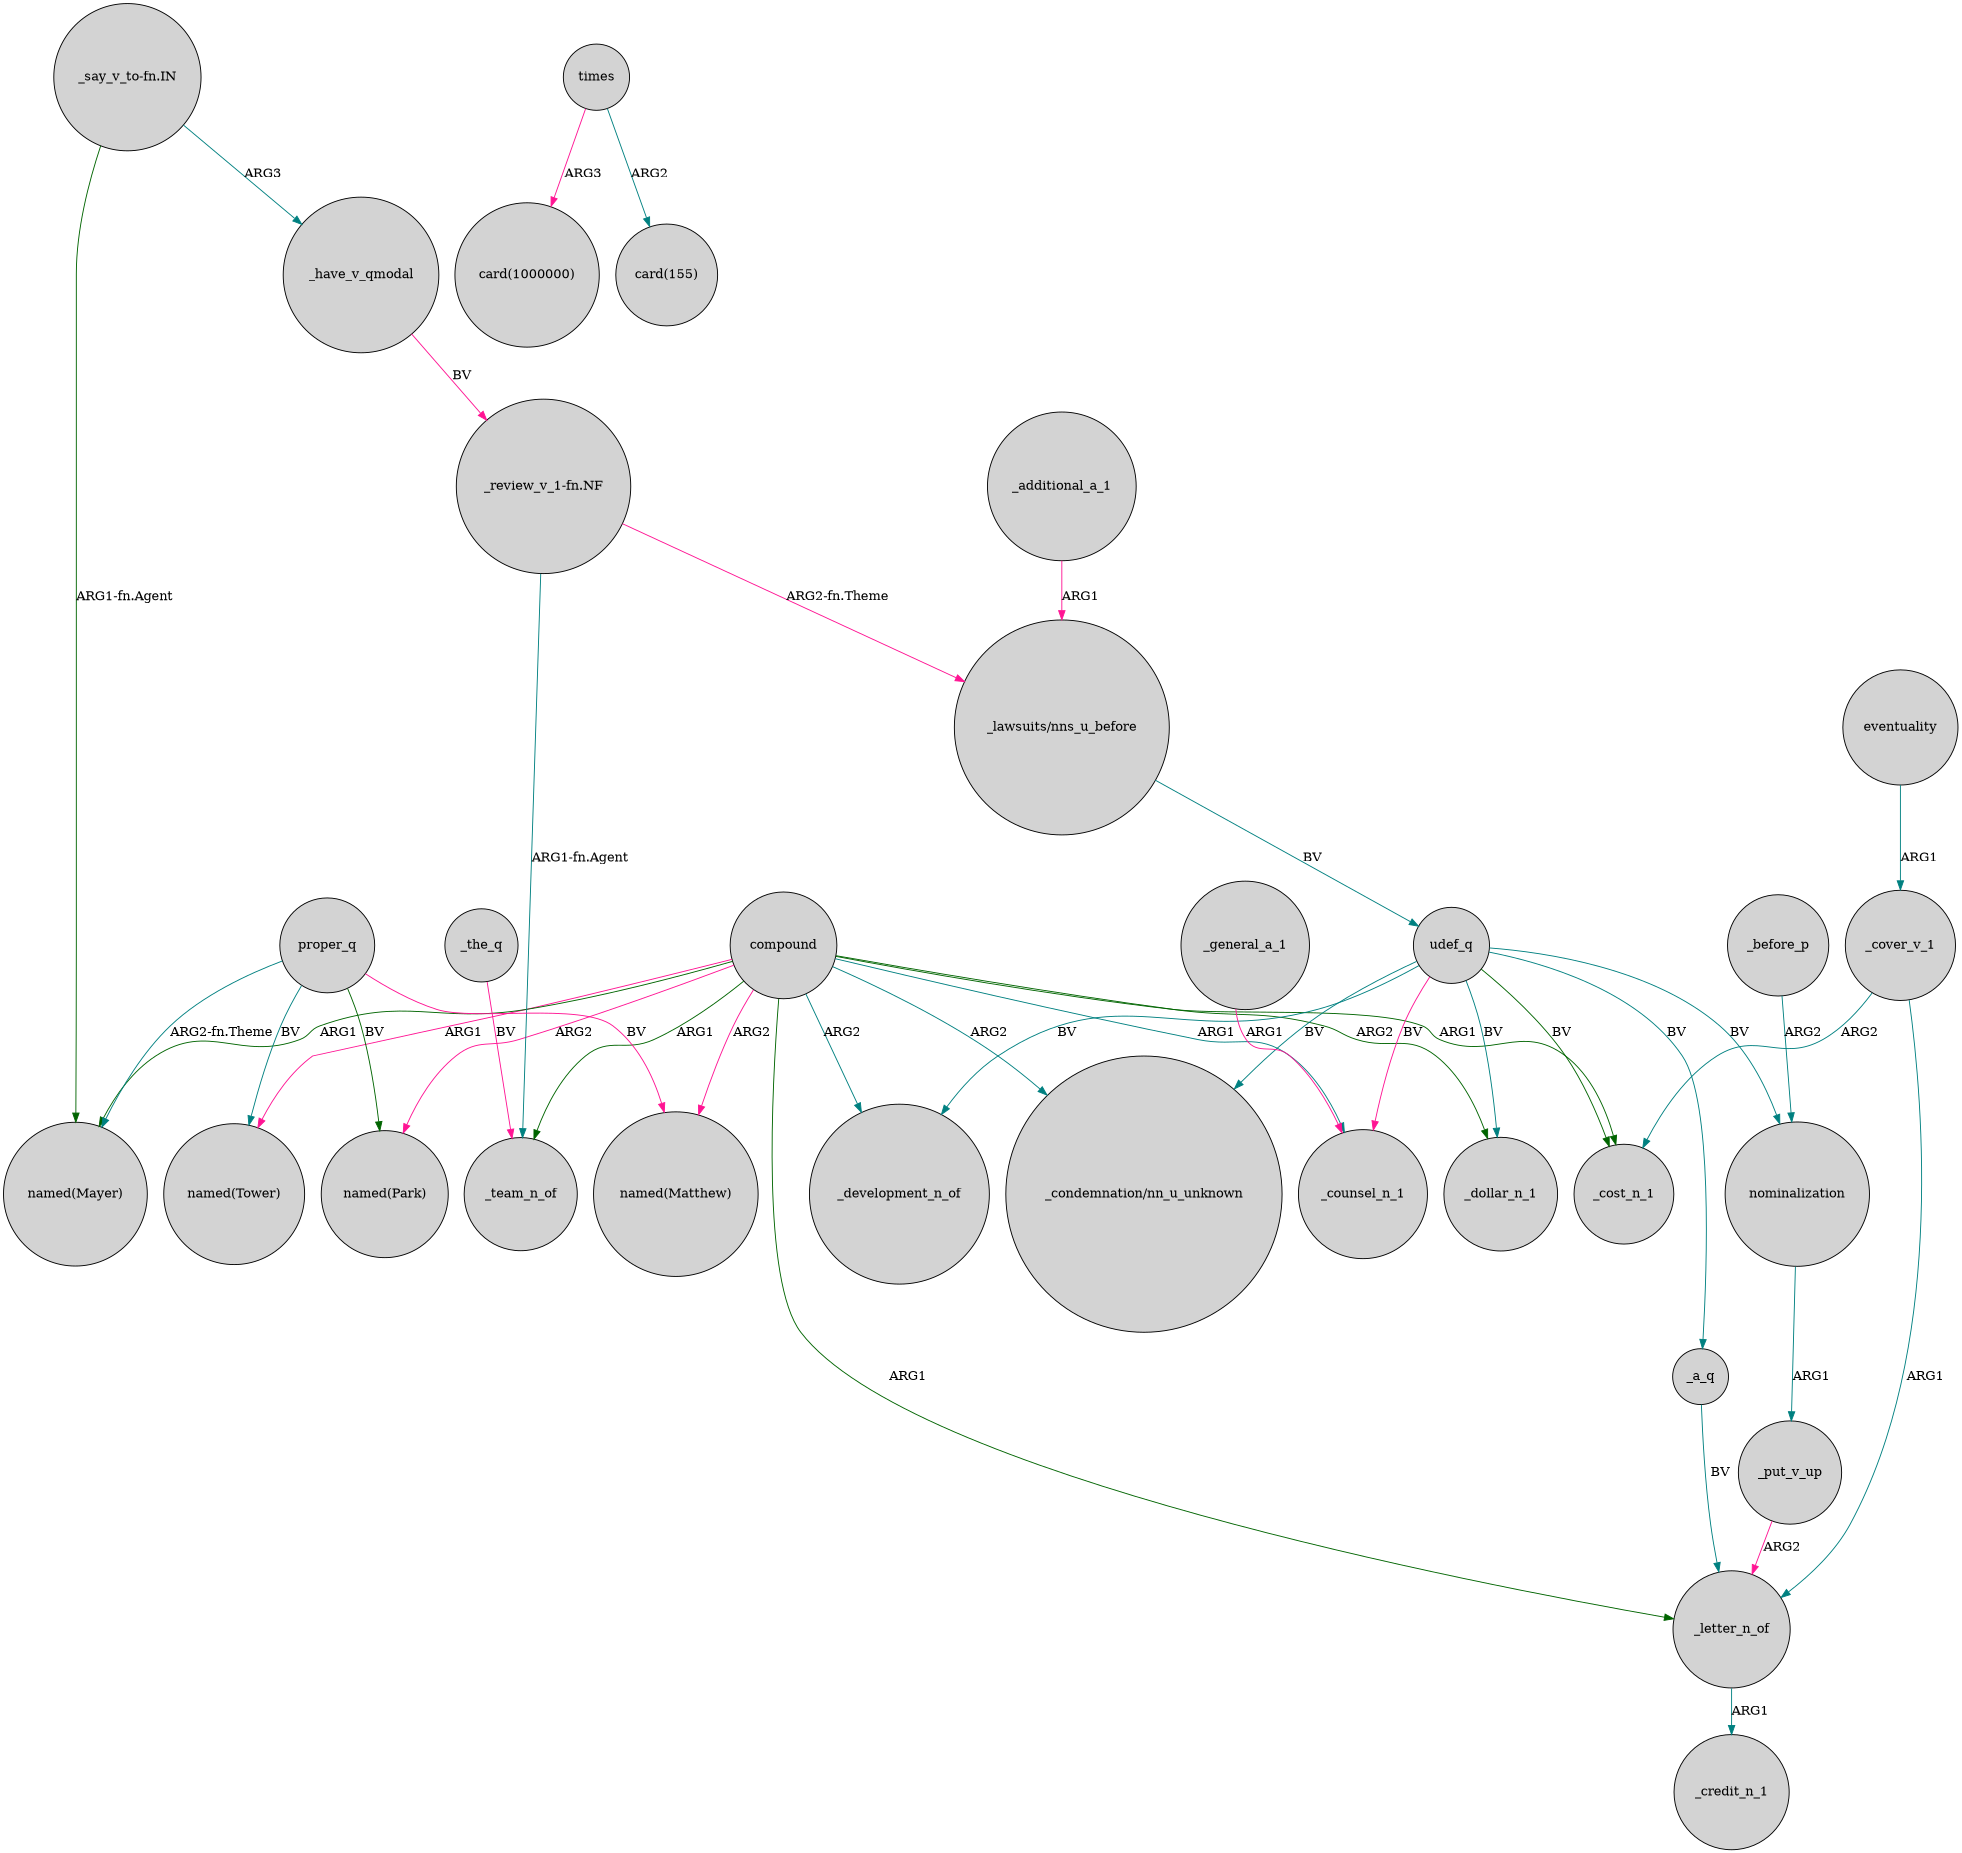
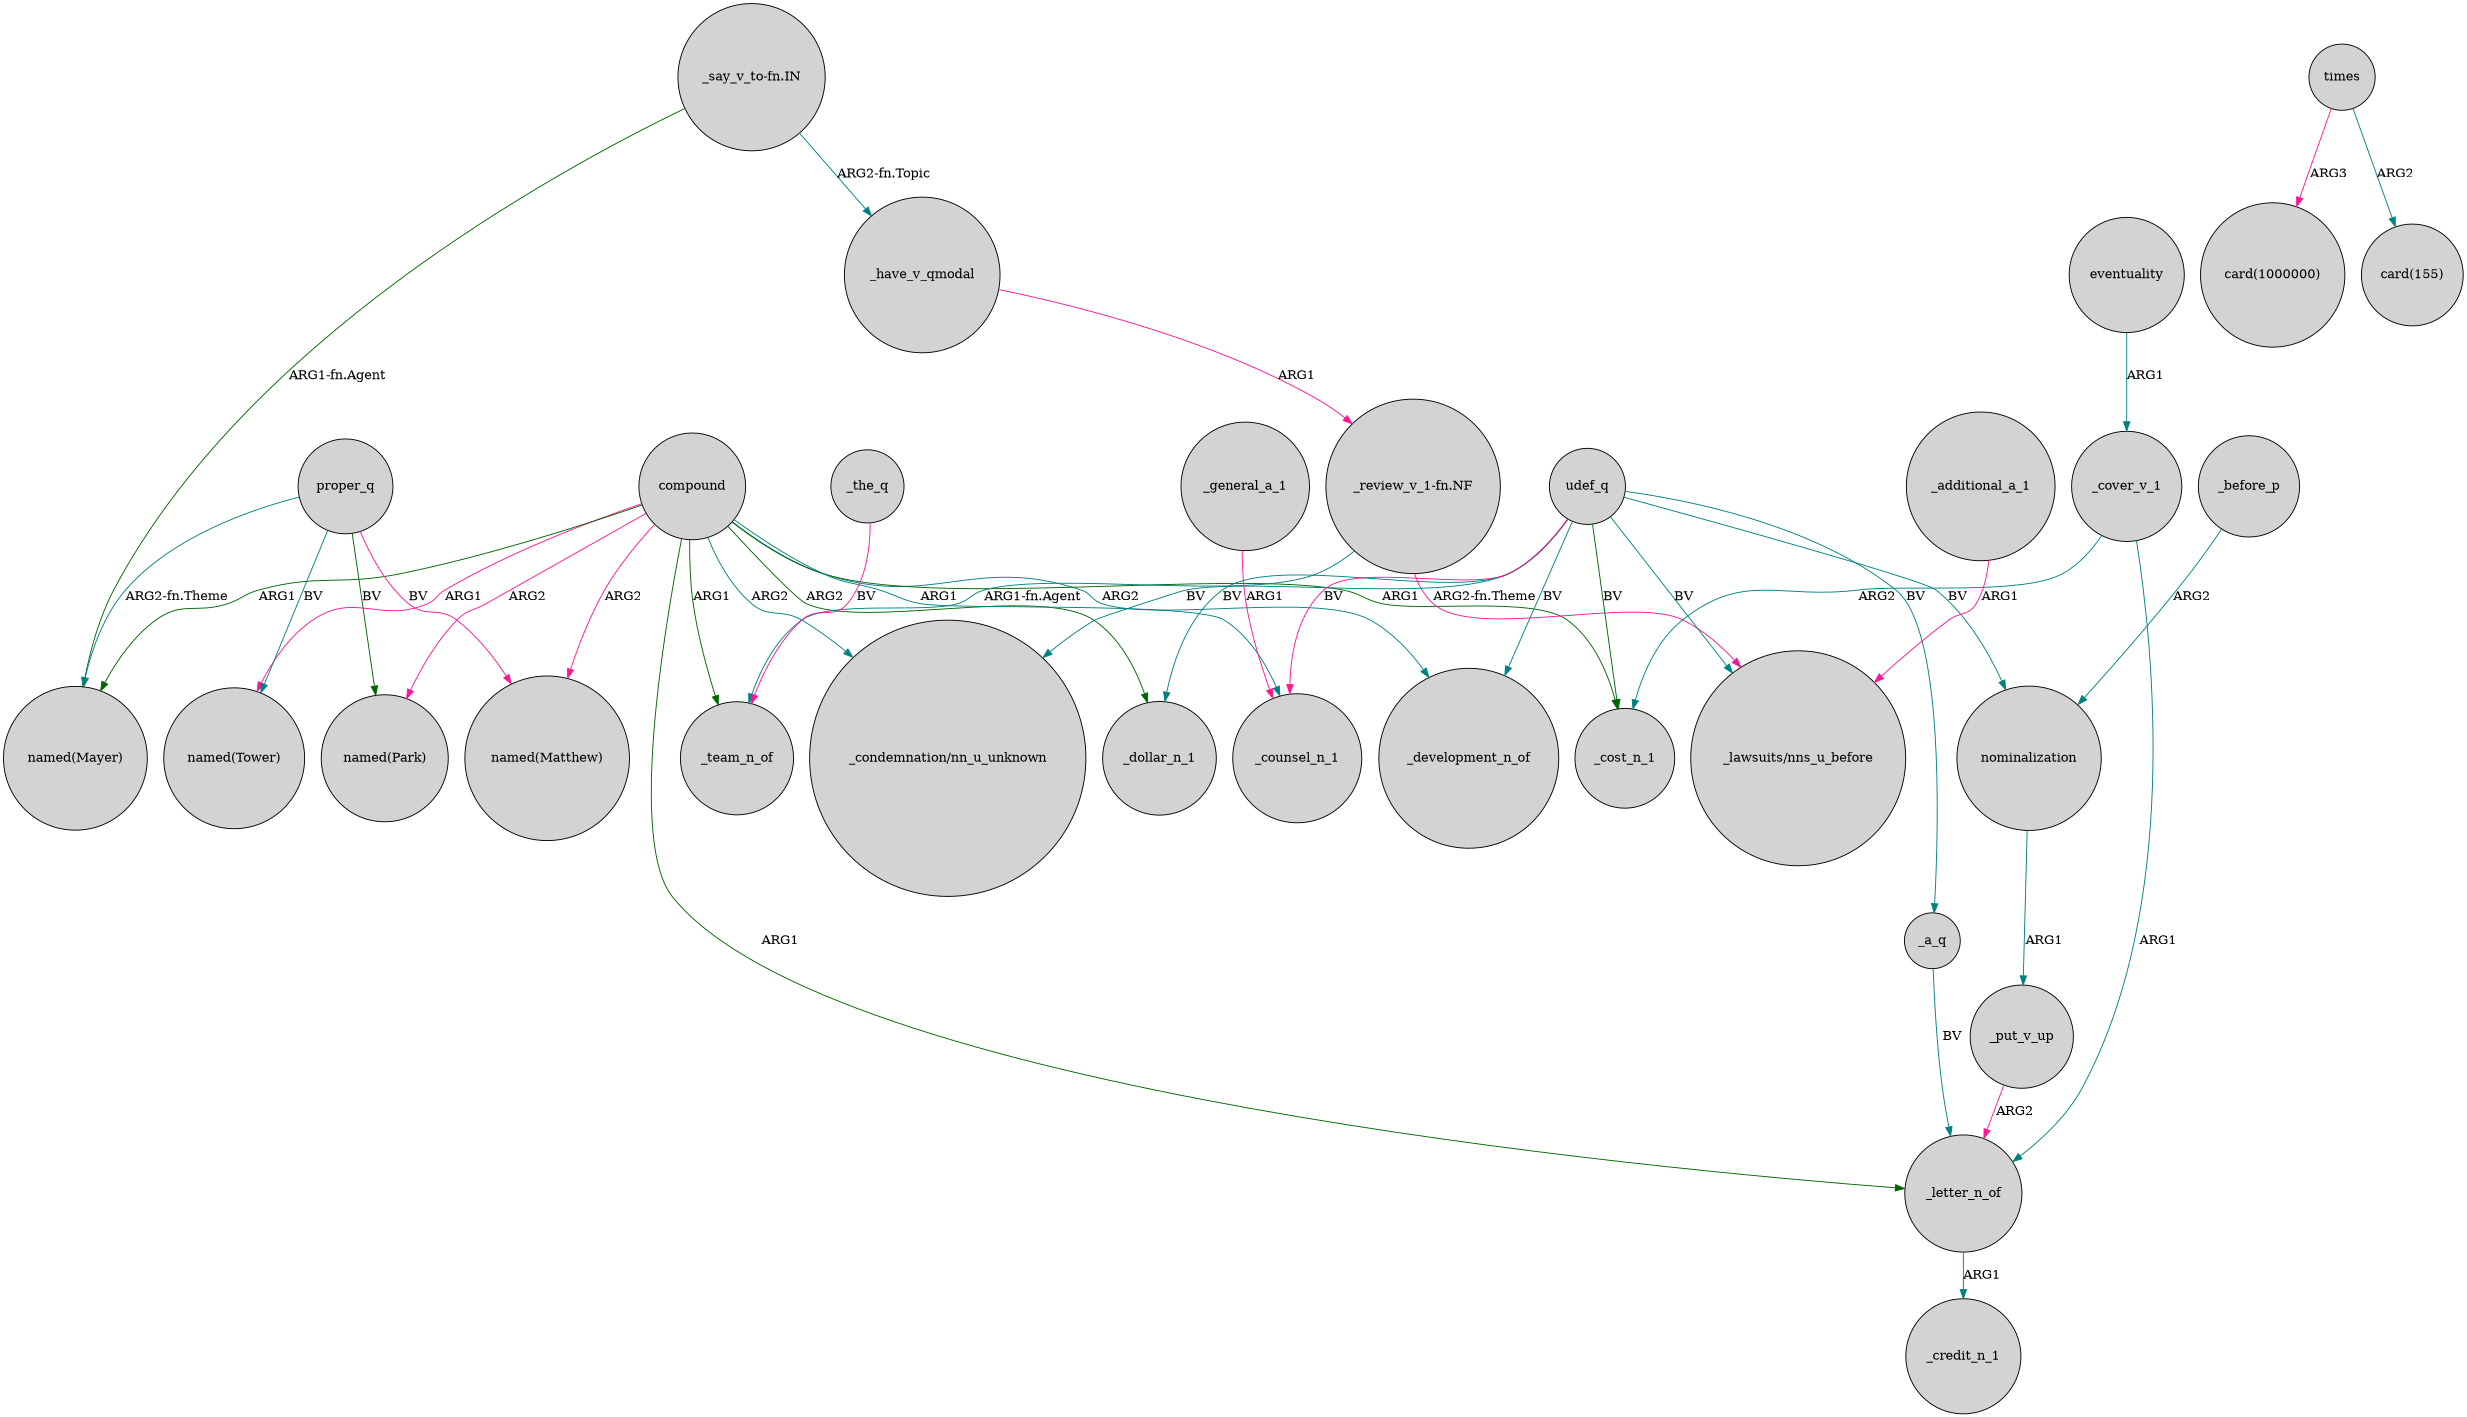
edge "_say_v_to-fn.IN" -> "_have_v_qmodal": label "ARG3" -> "ARG2-fn.Topic"
edge "_have_v_qmodal" -> "_review_v_1-fn.NF": label "BV" -> "ARG1"
edge "_lawsuits/nns_u_before" -> "udef_q": reversed
